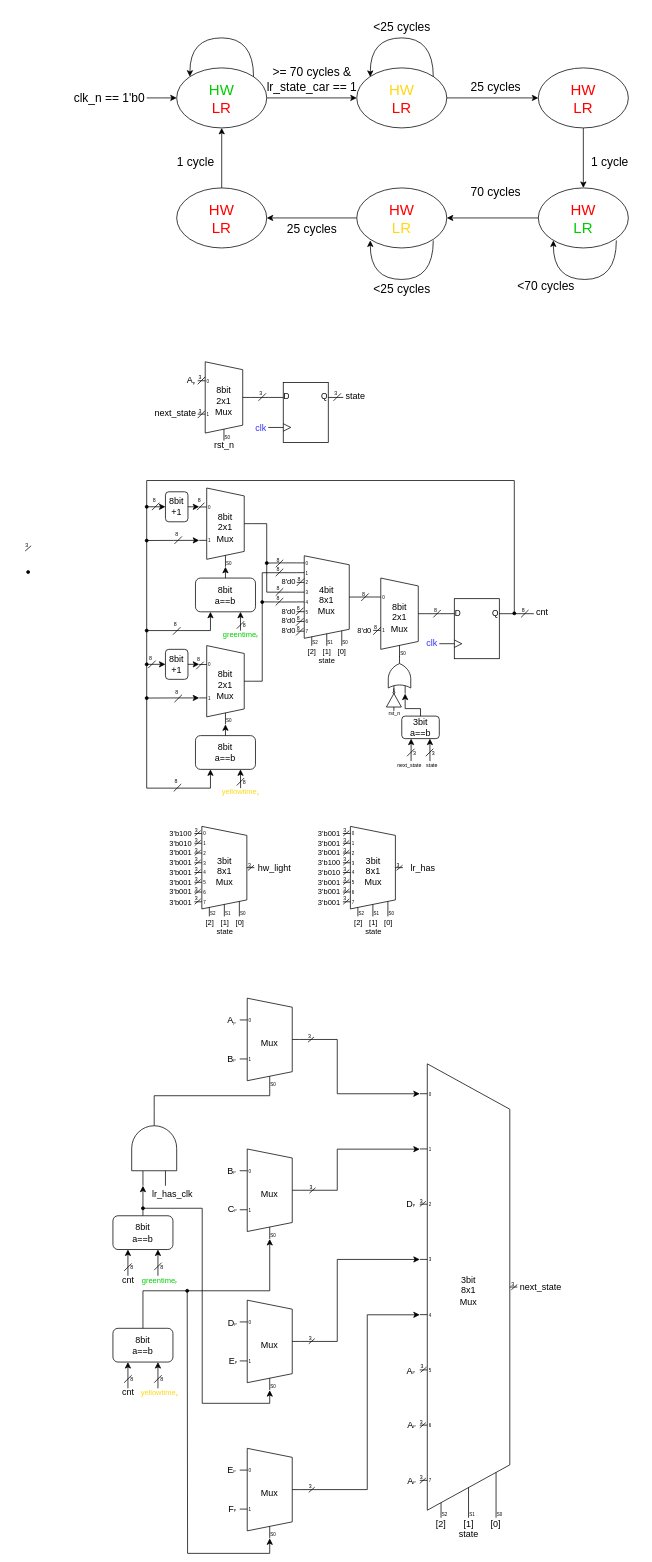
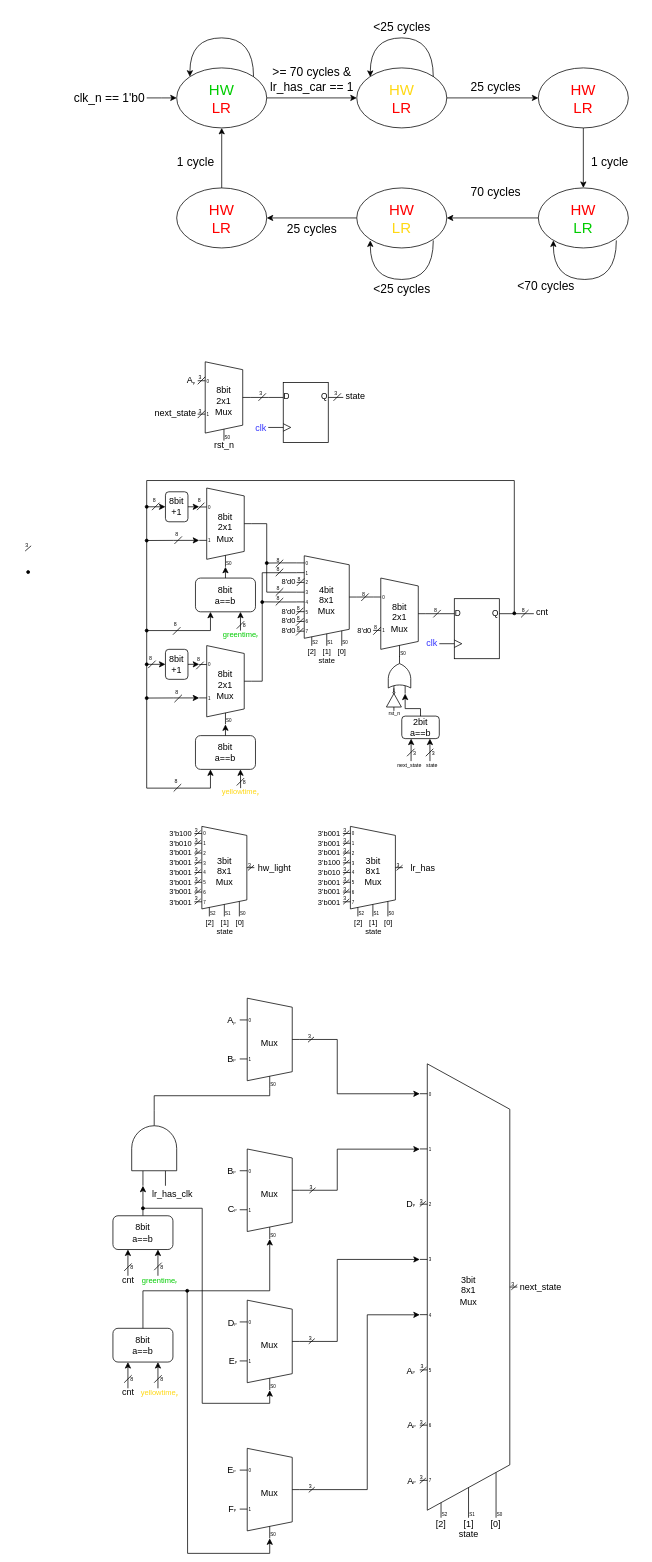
node ">= 70 cycles & lr_state_car == 1": label ">= 70 cycles & lr_state_car == 1" -> ">= 70 cycles & lr_has_car == 1"
node "3bit a==b": label "3bit a==b" -> "2bit a==b"
